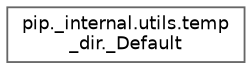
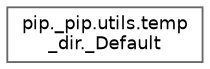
node "pip._internal.utils.temp _dir._Default": label "pip._internal.utils.temp _dir._Default" -> "pip._pip.utils.temp _dir._Default"
